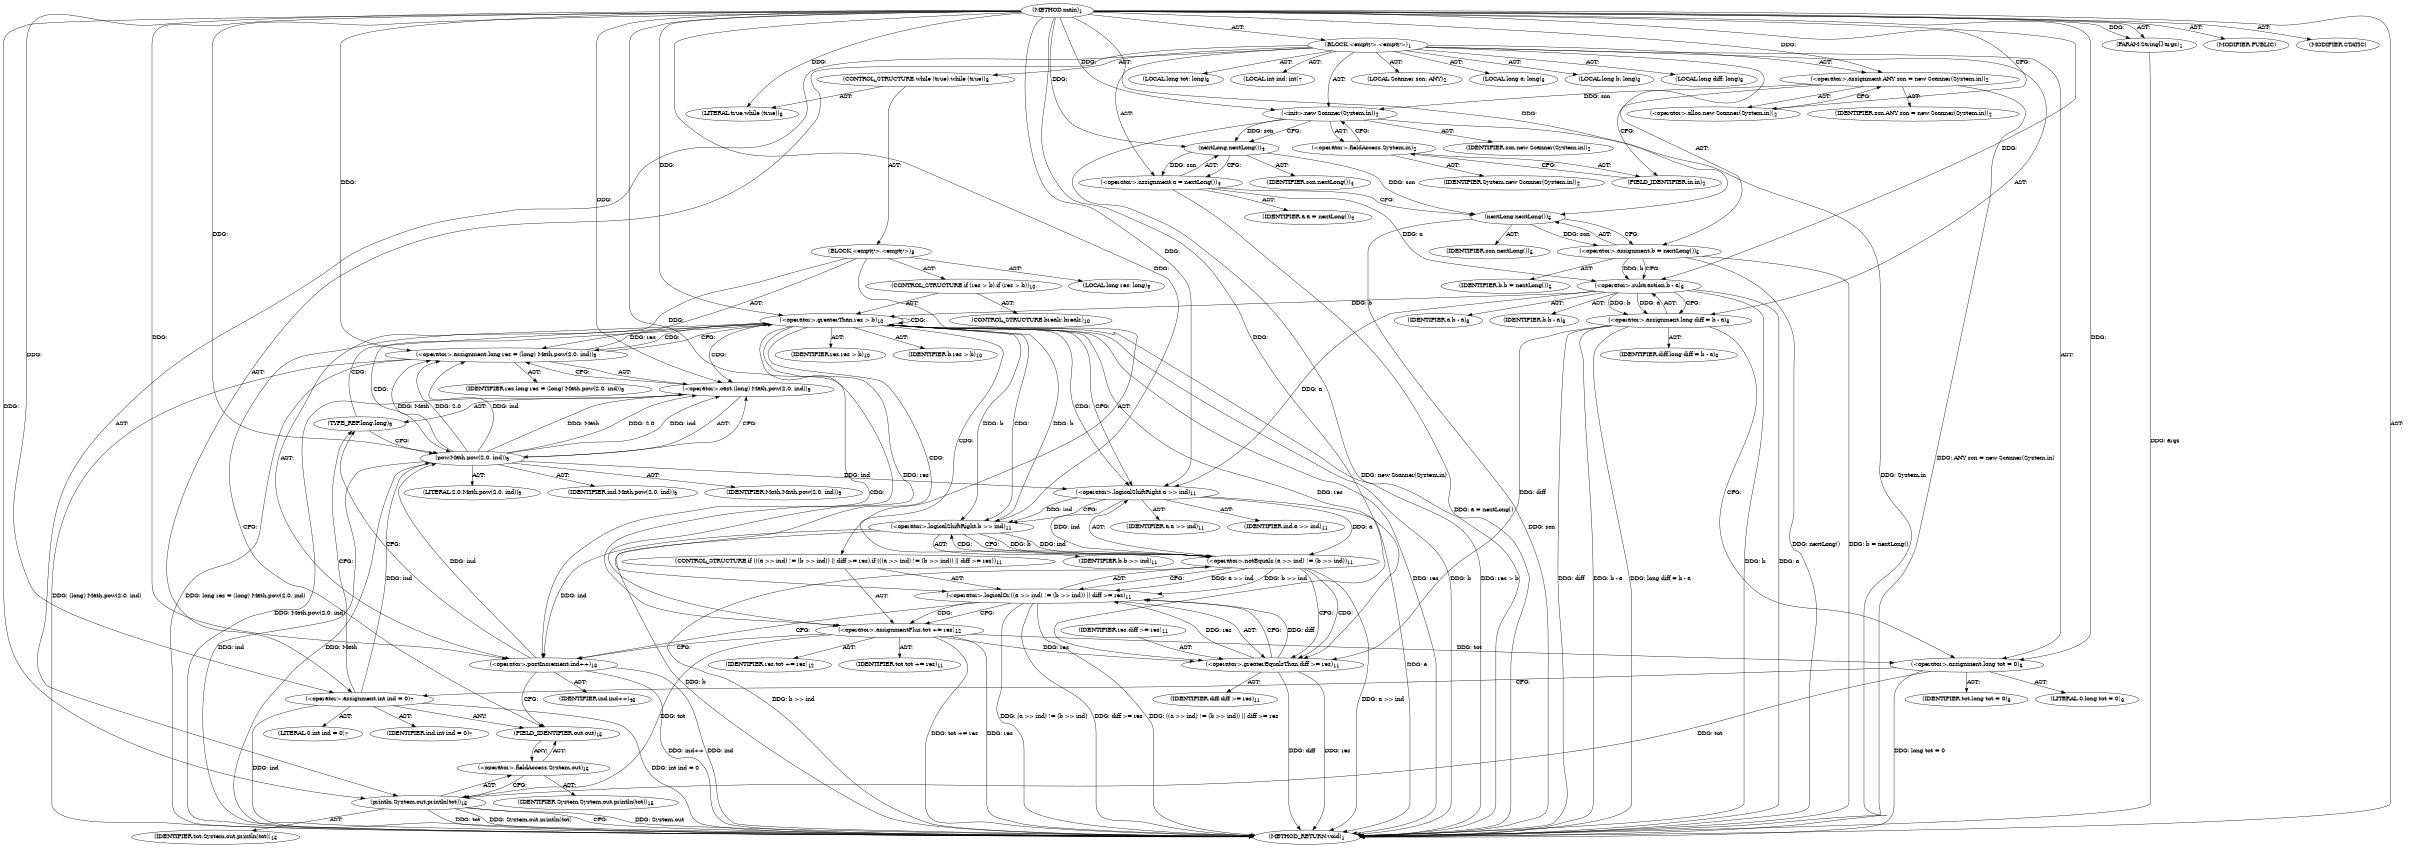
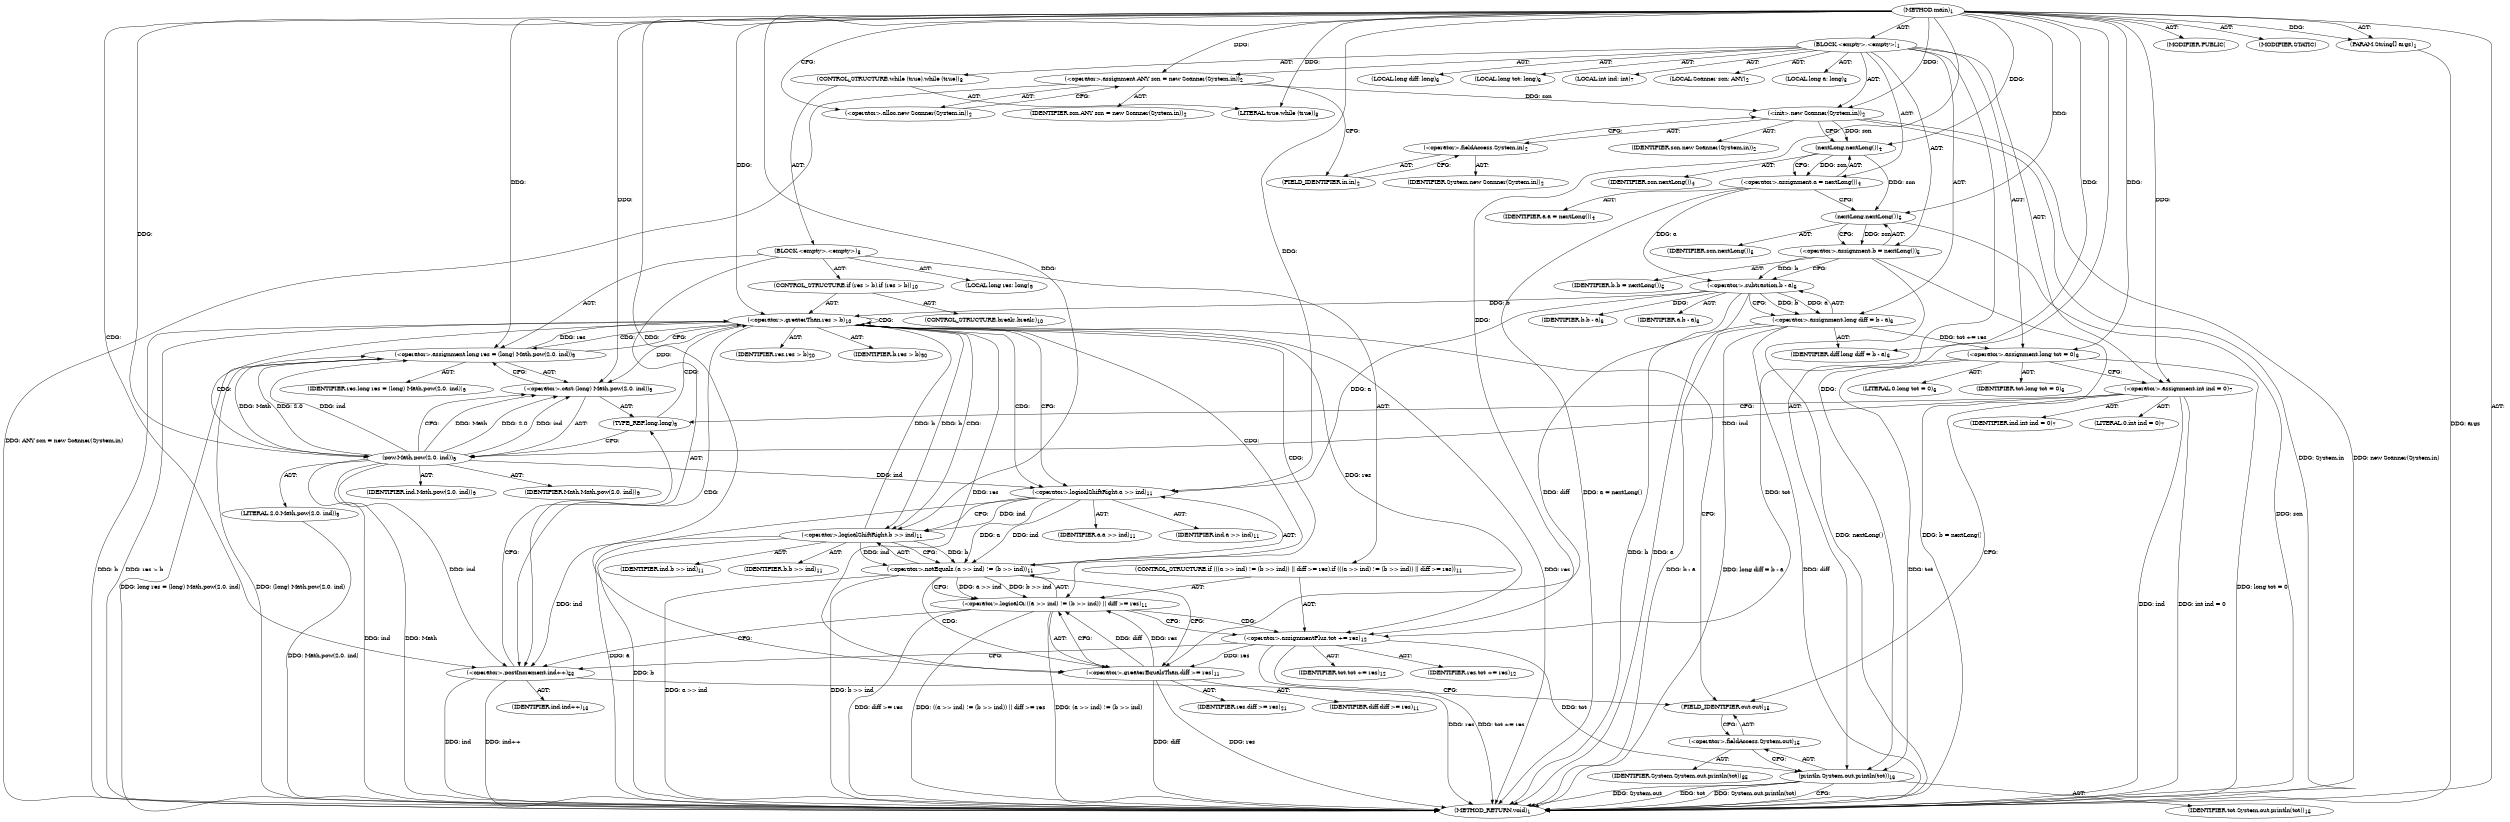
edge "(METHOD,main)" -> "(<operator>.subtraction,b - a)": now "(METHOD,main)" -> "(IDENTIFIER,diff,long diff = b - a)"
node "(LOCAL,long b: long)": removed
edge "(<operator>.subtraction,b - a)" -> "(IDENTIFIER,b,b - a)": label "AST: " -> "DDG: "
edge "(METHOD,main)" -> "(<operator>.postIncrement,ind++)": label "DDG: " -> "CDG: "
node "(IDENTIFIER,res,res > b)": text "10" -> "20"
node "(IDENTIFIER,b,res > b)": text "10" -> "90"
edge "(<operator>.greaterThan,res > b)" -> "(<operator>.cast,(long) Math.pow(2.0, ind))": label "CDG: " -> "DDG: "
edge "(<operator>.assignment,long diff = b - a)" -> "(<operator>.assignment,long tot = 0)": label "CFG: " -> "DDG: tot += res"
edge "(<operator>.notEquals,(a >> ind) != (b >> ind))" -> "(<operator>.logicalShiftRight,b >> ind)": label "CDG: " -> "AST: "
edge "(<operator>.postIncrement,ind++)" -> "(pow,Math.pow(2.0, ind))": reversed
node "(IDENTIFIER,ind,b >> ind)": added
node "(IDENTIFIER,res,diff >= res)": text "11" -> "21"
edge "(IDENTIFIER,res,diff >= res)" -> "(<operator>.greaterEqualsThan,diff >= res)": reversed
edge "(<operator>.assignmentPlus,tot += res)" -> "(<operator>.assignment,long tot = 0)": reversed
node "(<operator>.postIncrement,ind++)": text "13" -> "53"
node "(IDENTIFIER,tot,tot += res)": text "11" -> "12"
node "(IDENTIFIER,ind,ind++)": text "43" -> "13"
edge "(<operator>.assignment,int ind = 0)" -> "(FIELD_IDENTIFIER,out,out)": label "ANY: " -> "CFG: "
edge "(FIELD_IDENTIFIER,out,out)" -> "(<operator>.fieldAccess,System.out)": label "ANY: " -> "CFG: "
node "(println,System.out.println(tot))": text "15" -> "16"
node "(IDENTIFIER,System,System.out.println(tot))": text "15" -> "85"
edge "(<operator>.cast,(long) Math.pow(2.0, ind))" -> "(METHOD_RETURN,void)": now "(LITERAL,2.0,Math.pow(2.0, ind))" -> "(METHOD_RETURN,void)"
